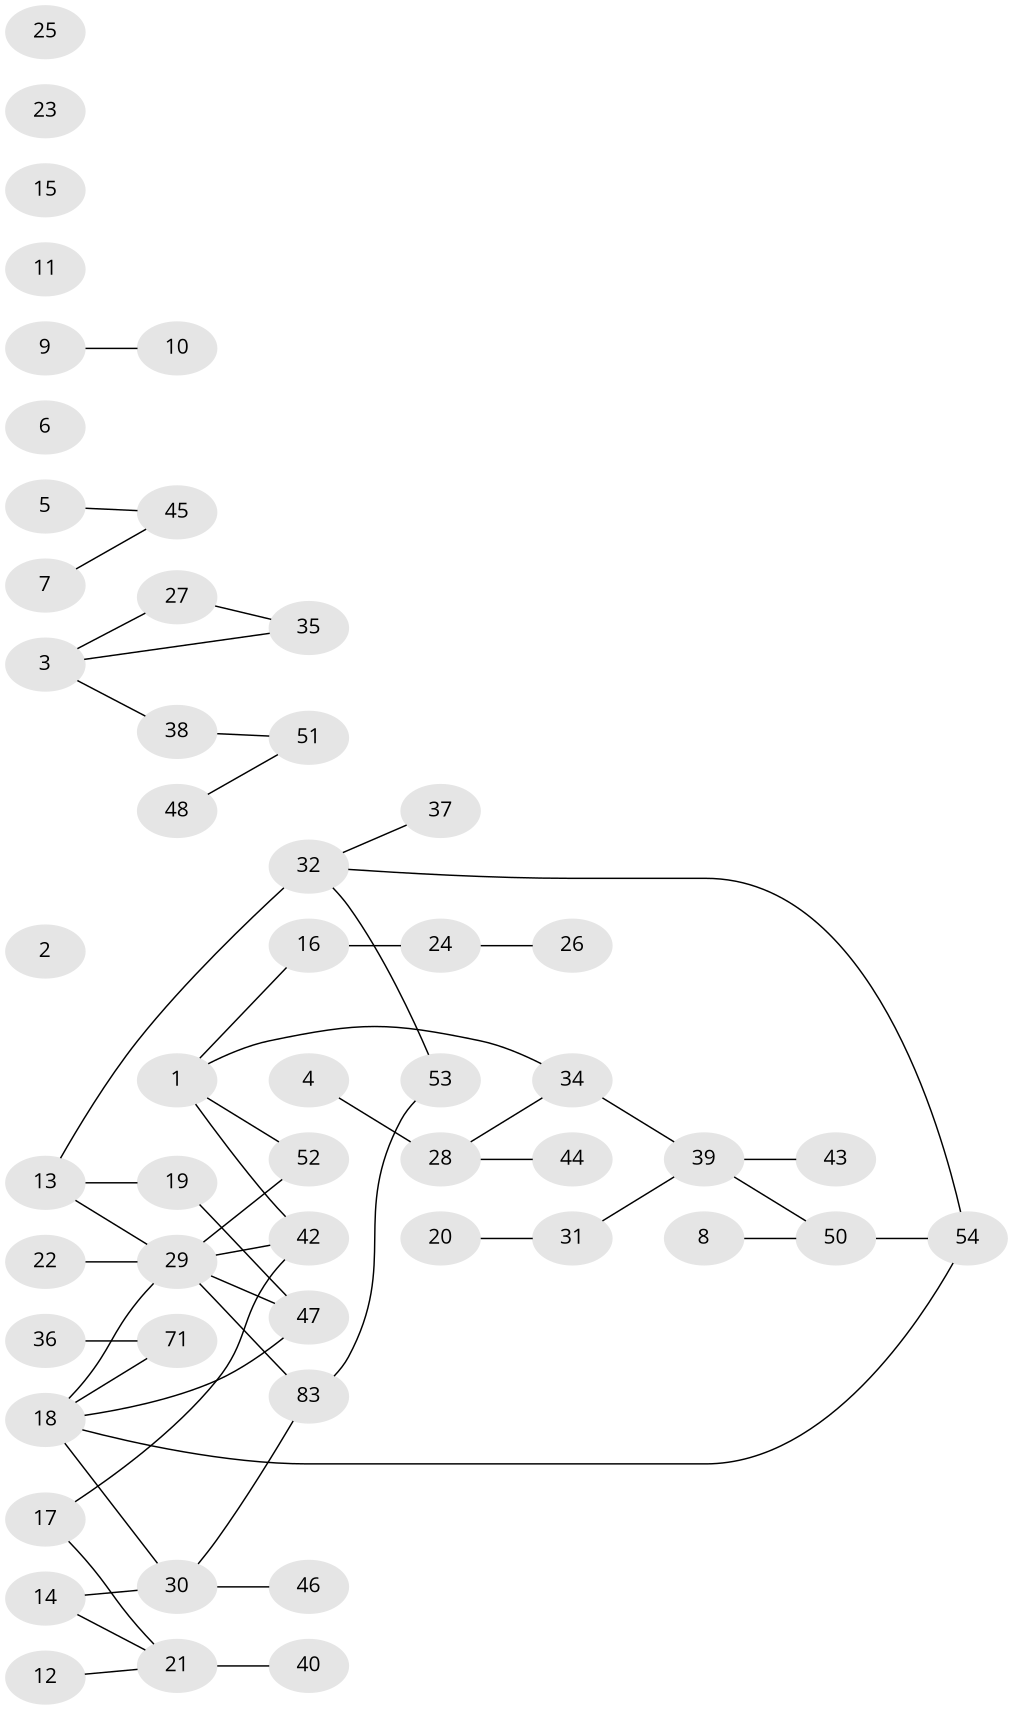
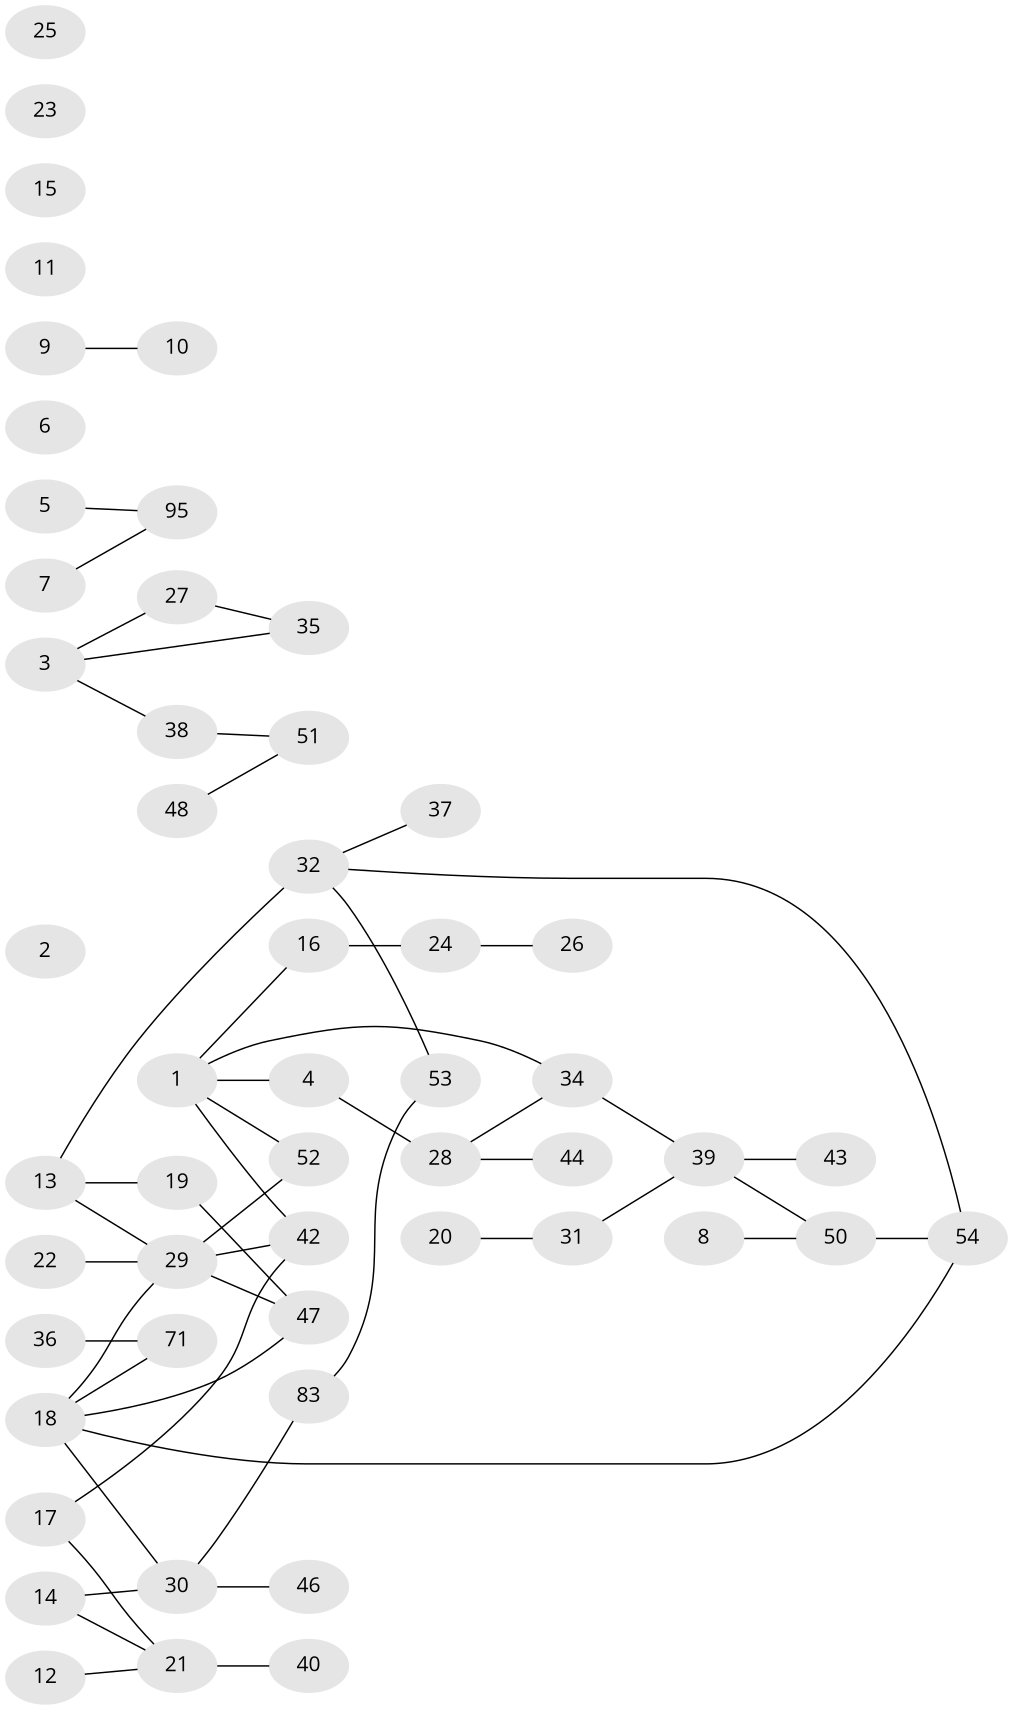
node "45": label "45" -> "95"
edge "1" -- "4": added
edge "29" -- "83": removed
